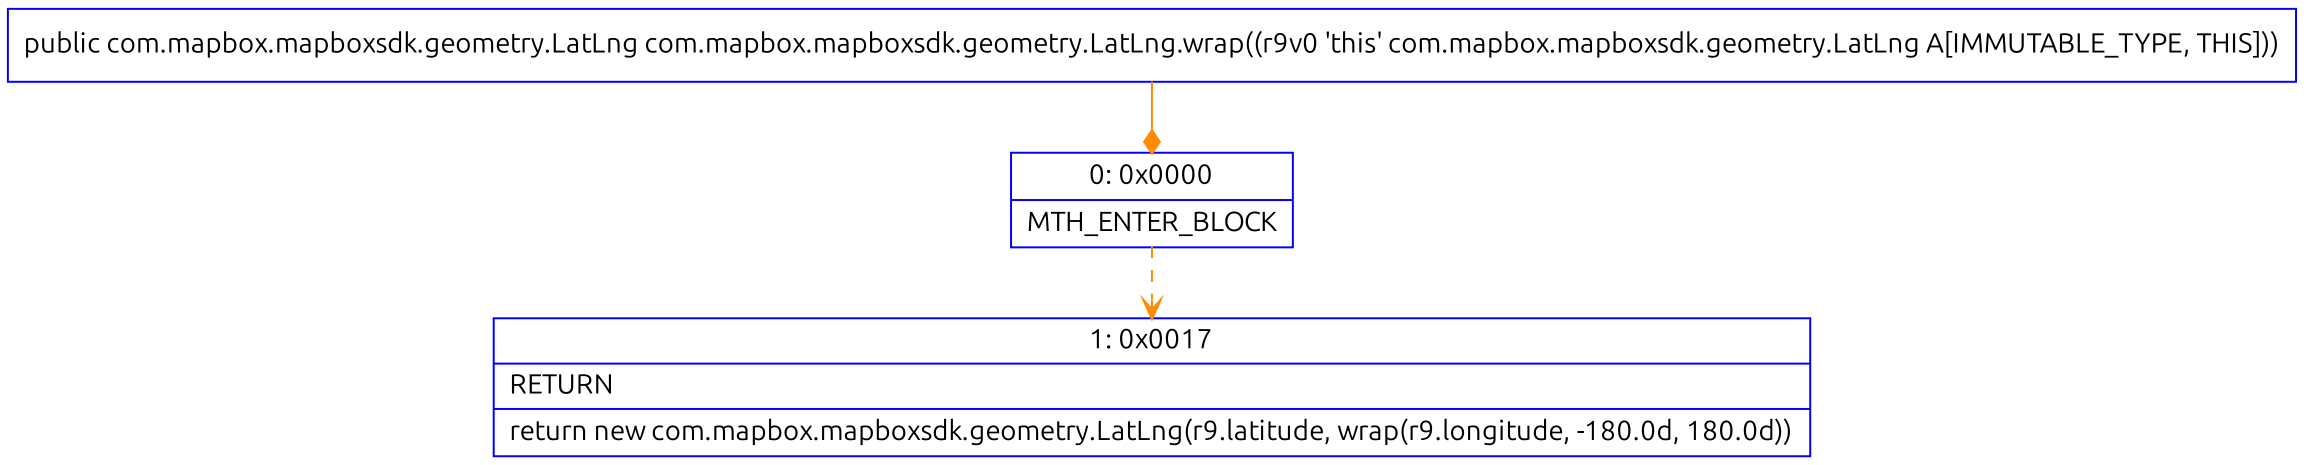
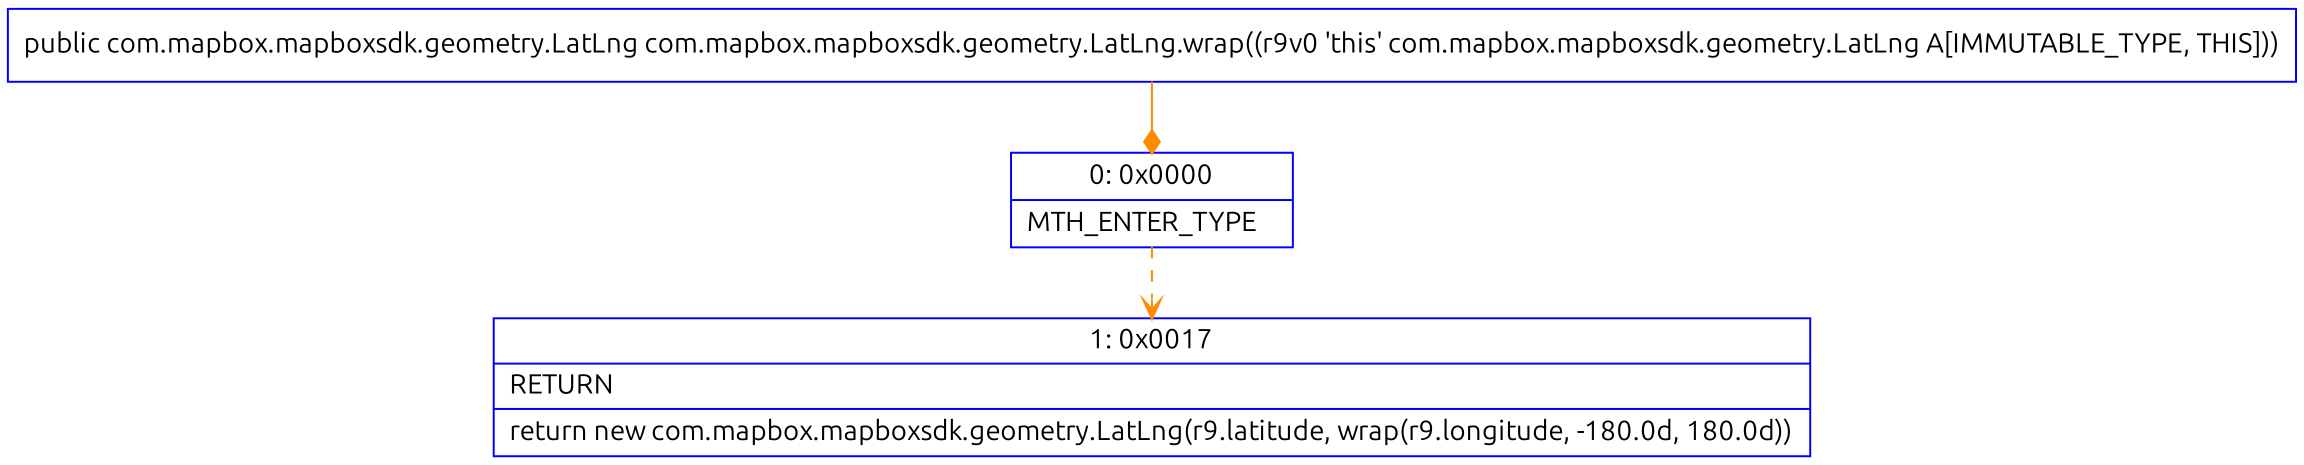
node "0: 0x0000": text "MTH_ENTER_BLOCK" -> "MTH_ENTER_TYPE"
